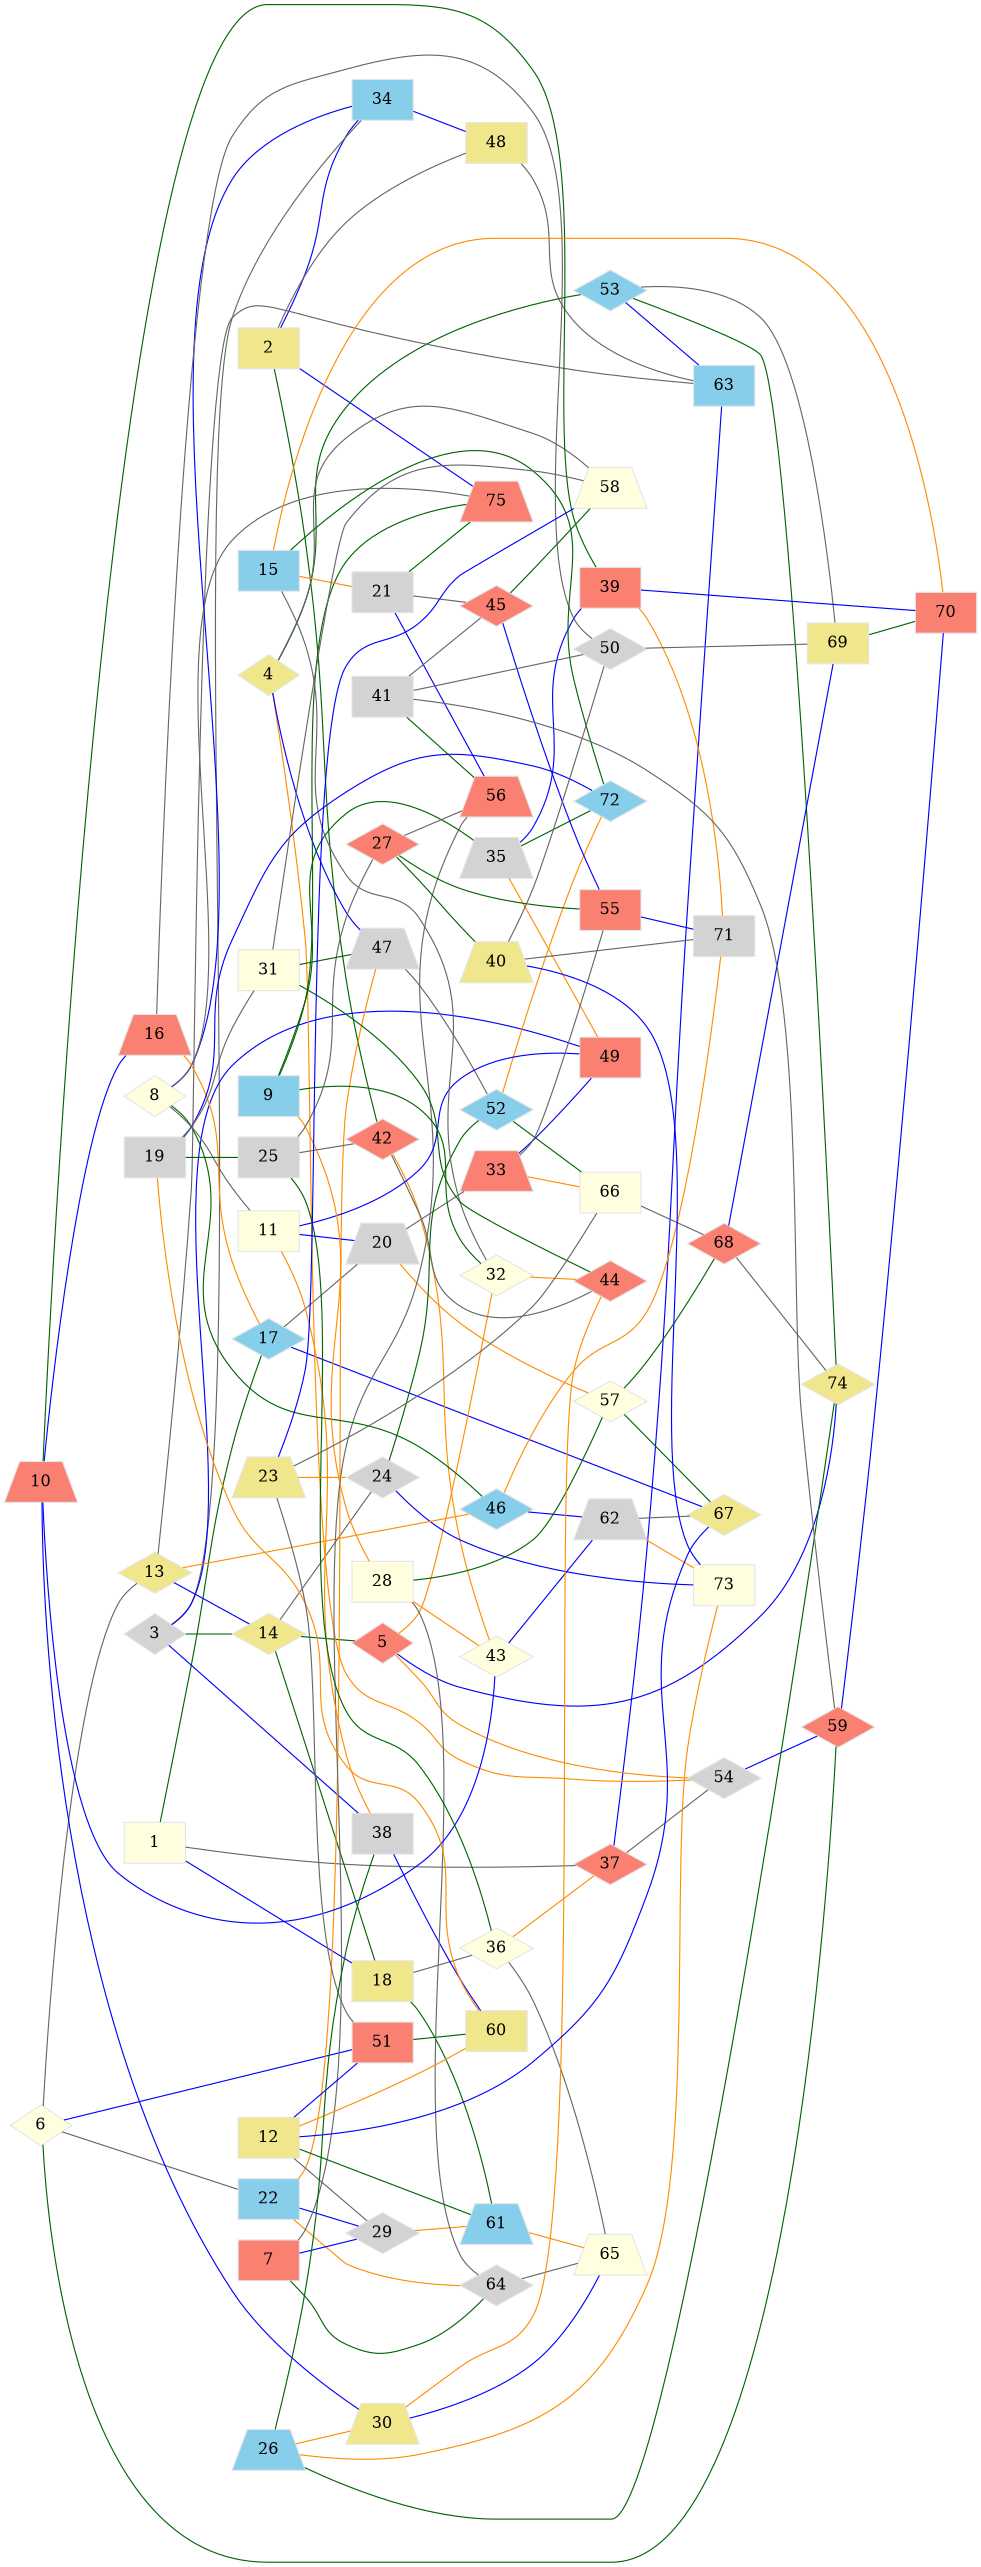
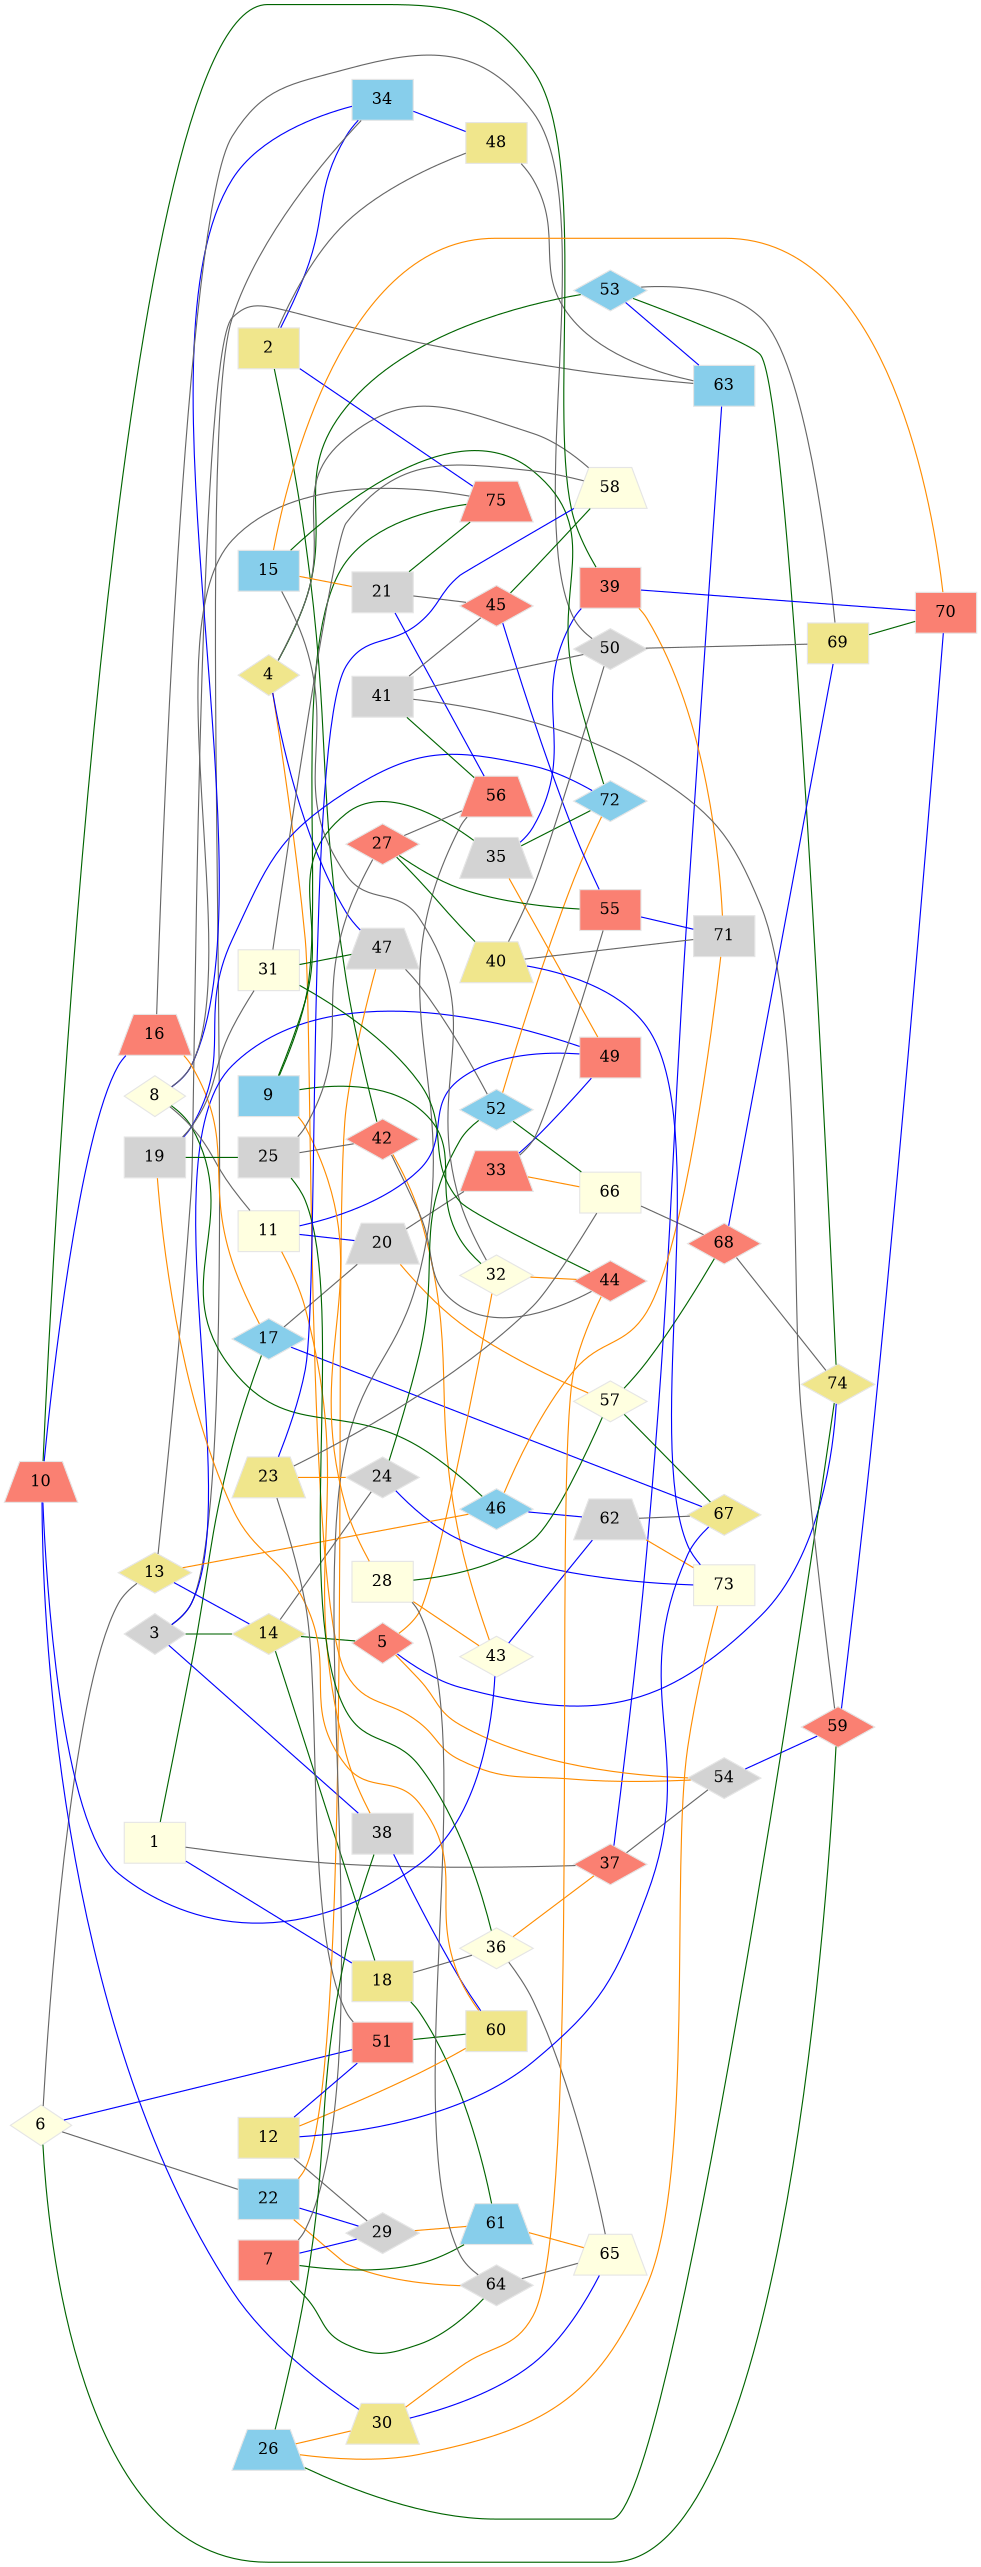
edge "12" -- "61": now "7" -- "61"
